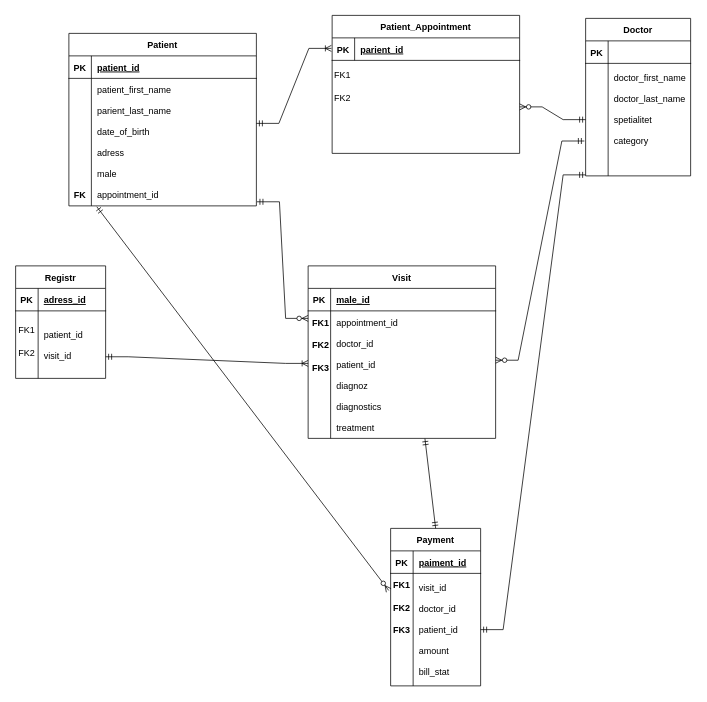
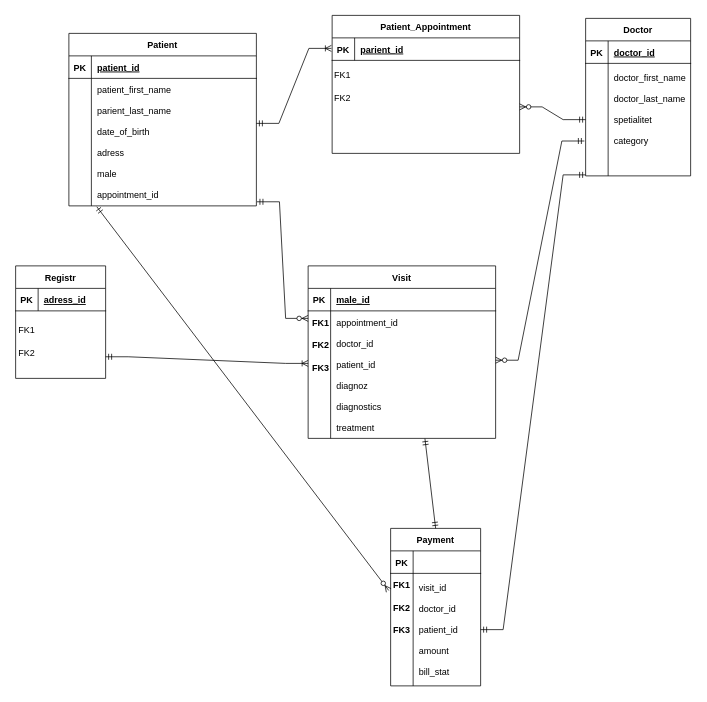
node "doctor_id": added
node "FK": removed
node "patient_id visit_id": removed
node "paiment_id": removed
